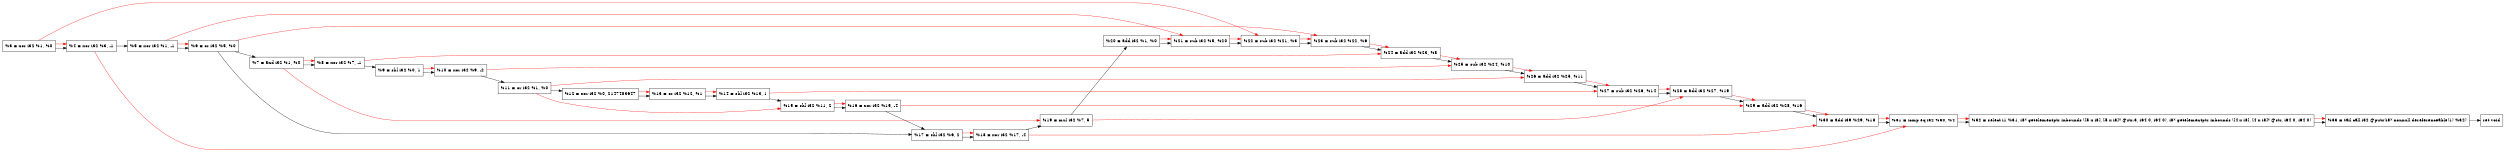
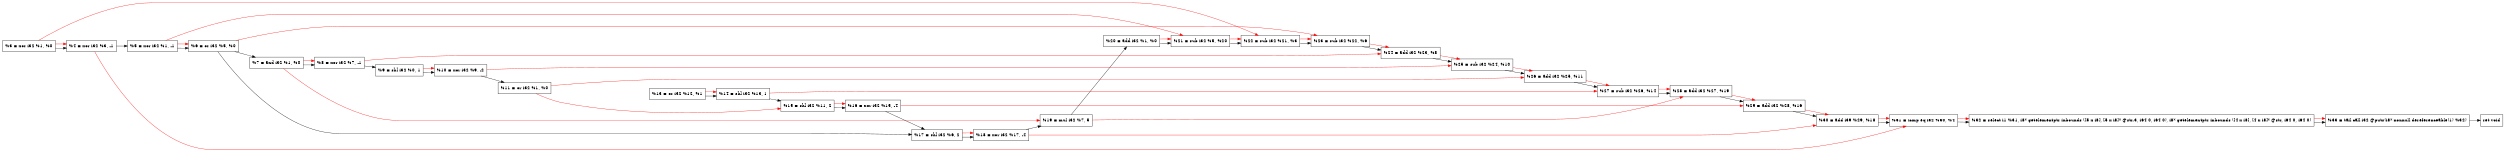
node "%12 = xor i32 %0, 2147483647": removed
